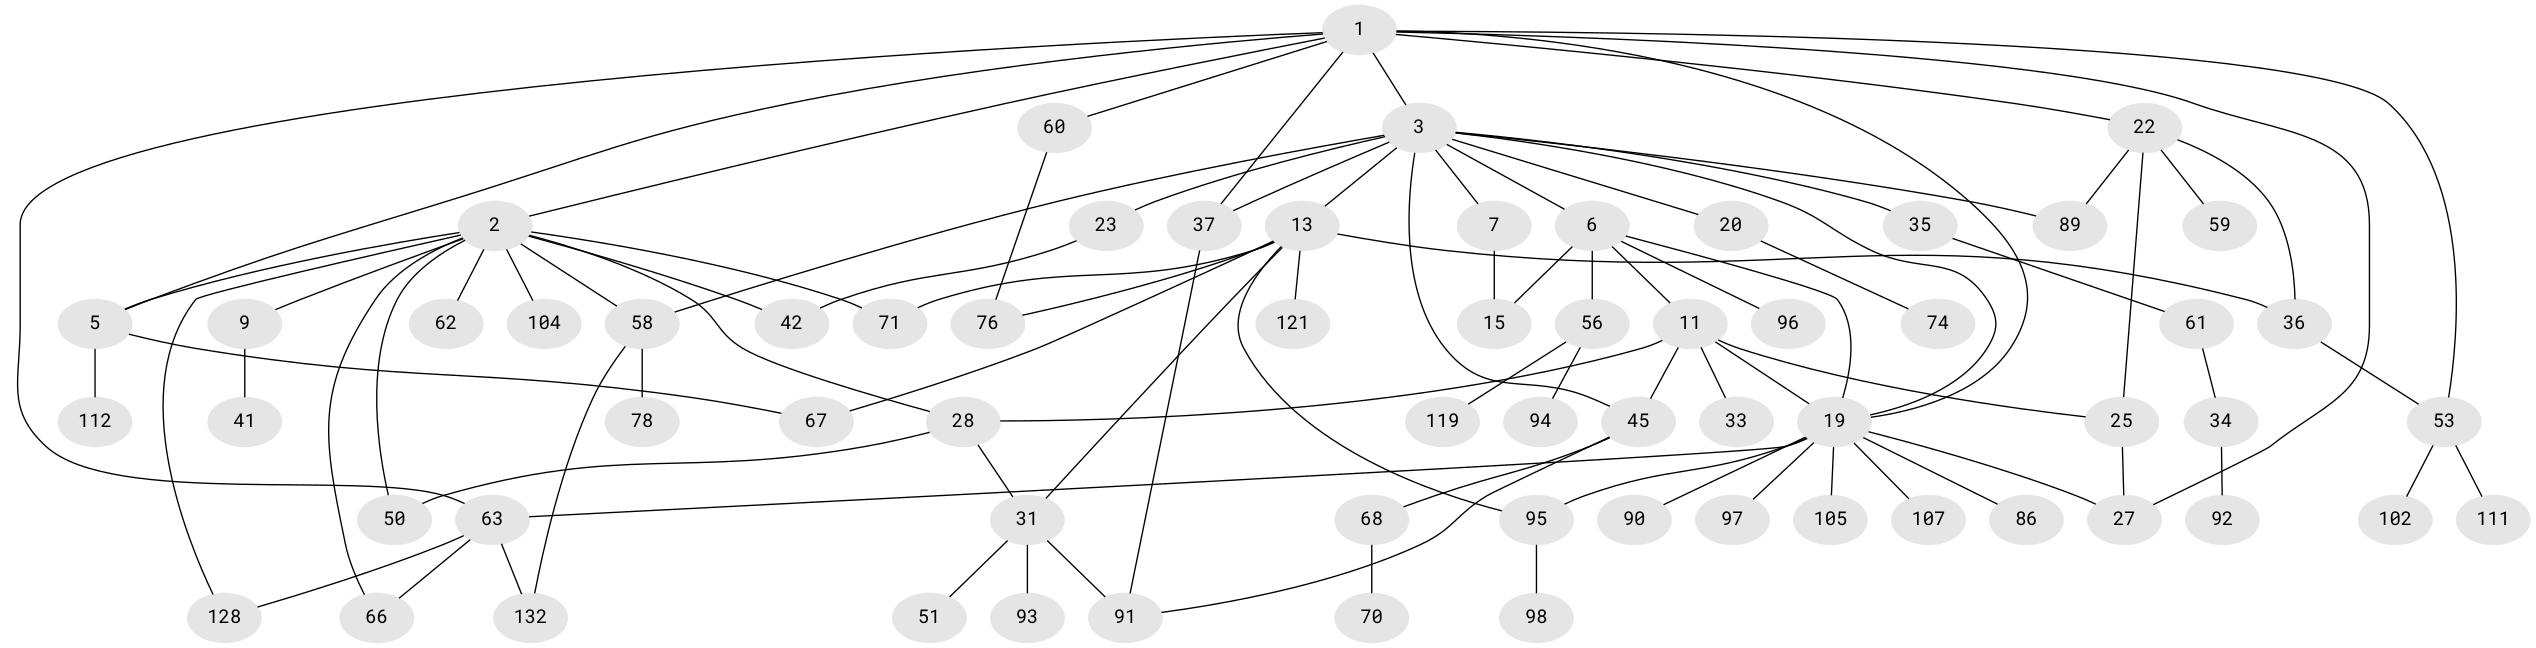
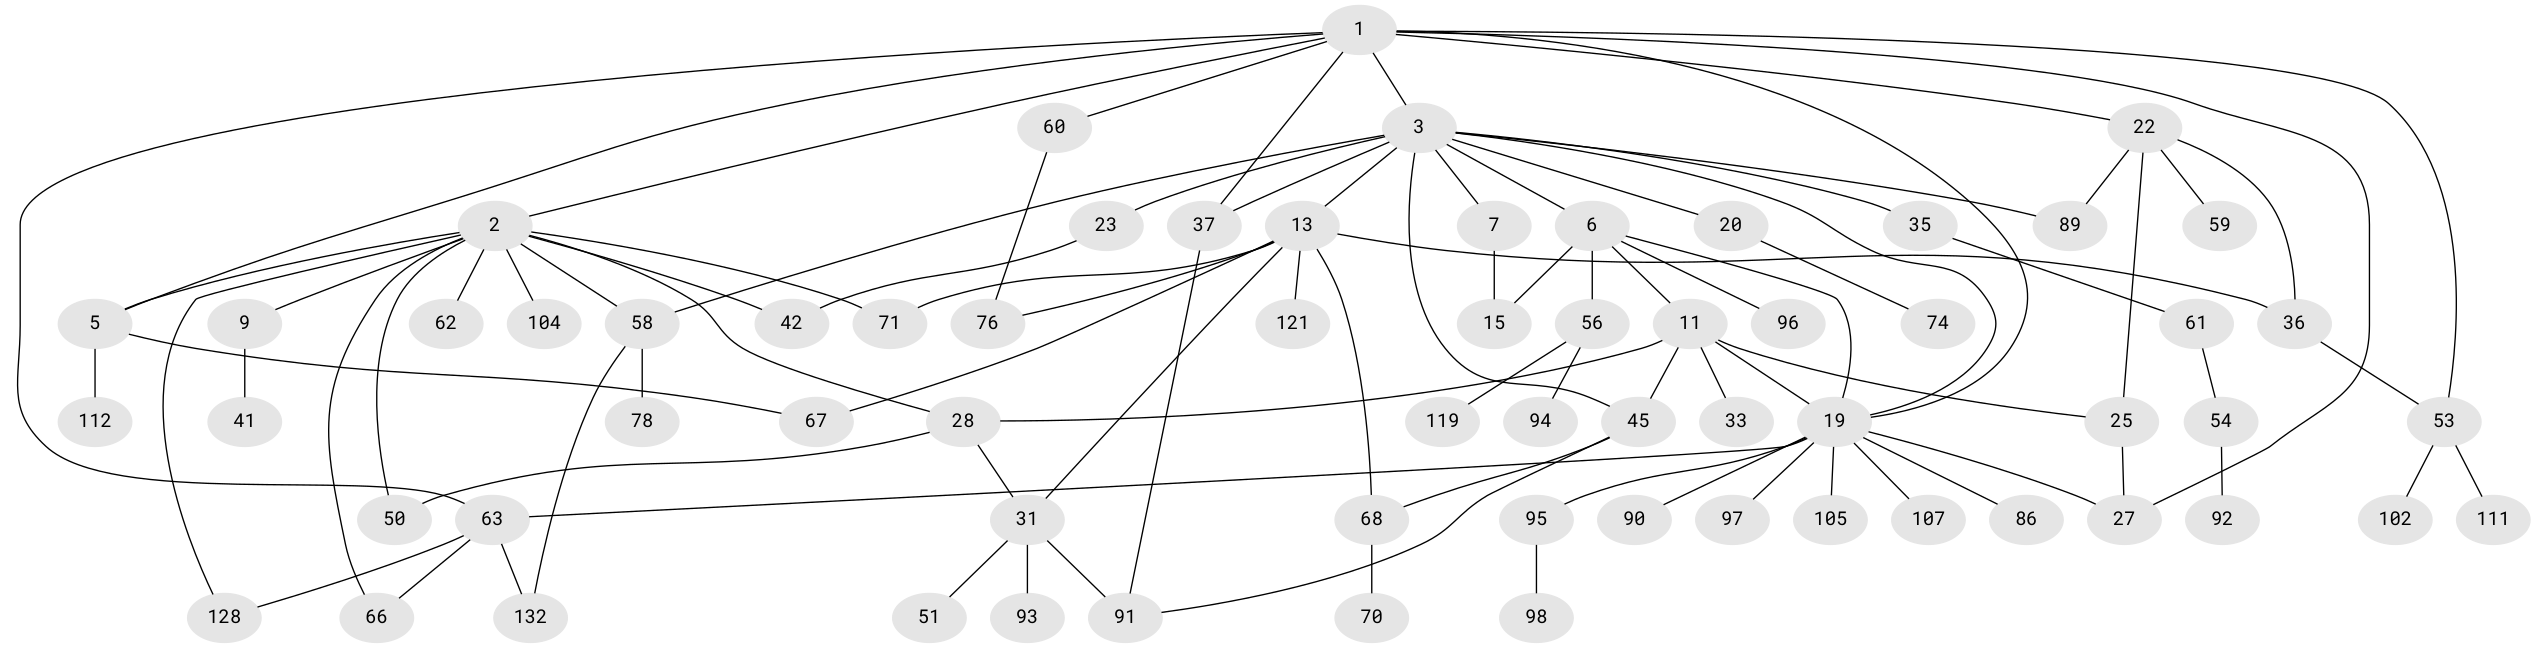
edge "13" -- "95": now "13" -- "68"
node "34": label "34" -> "54"
